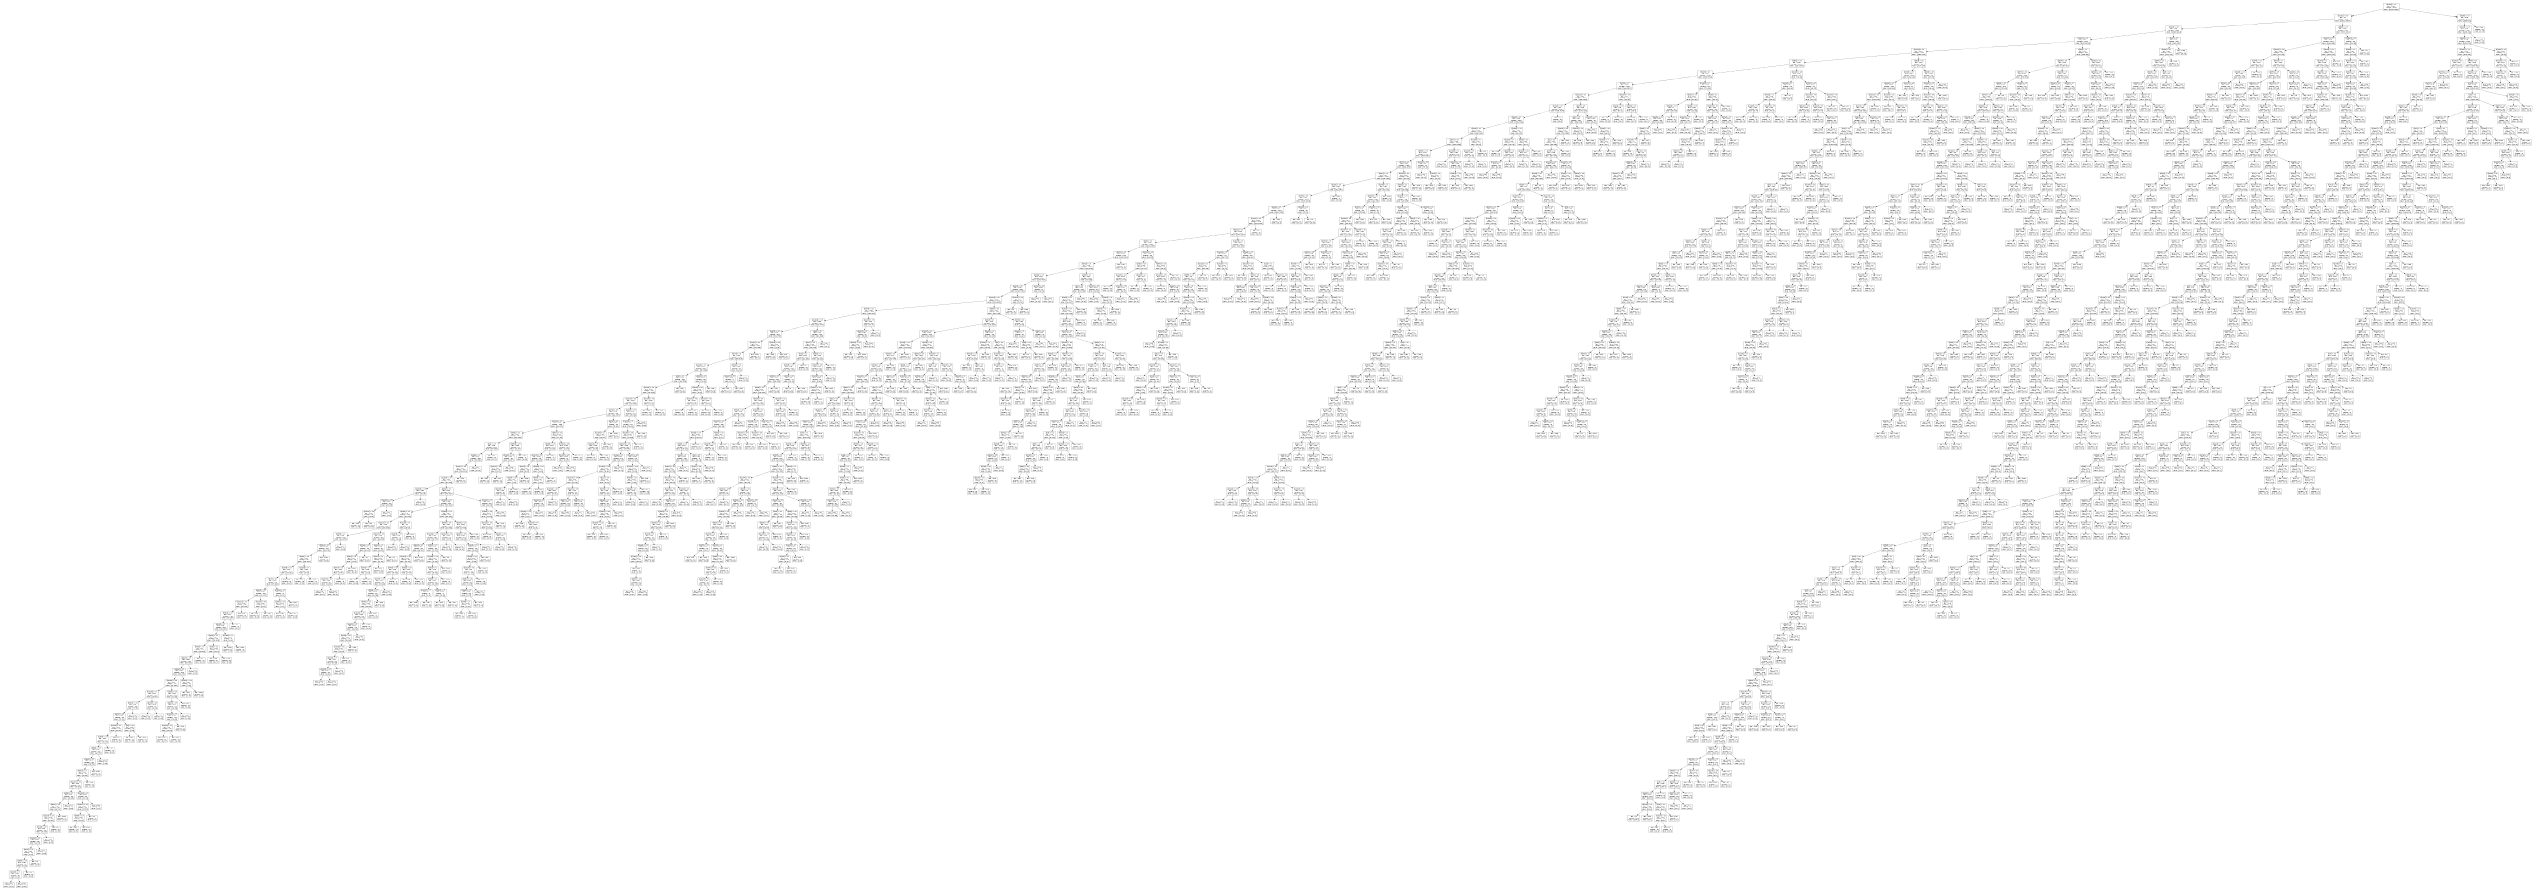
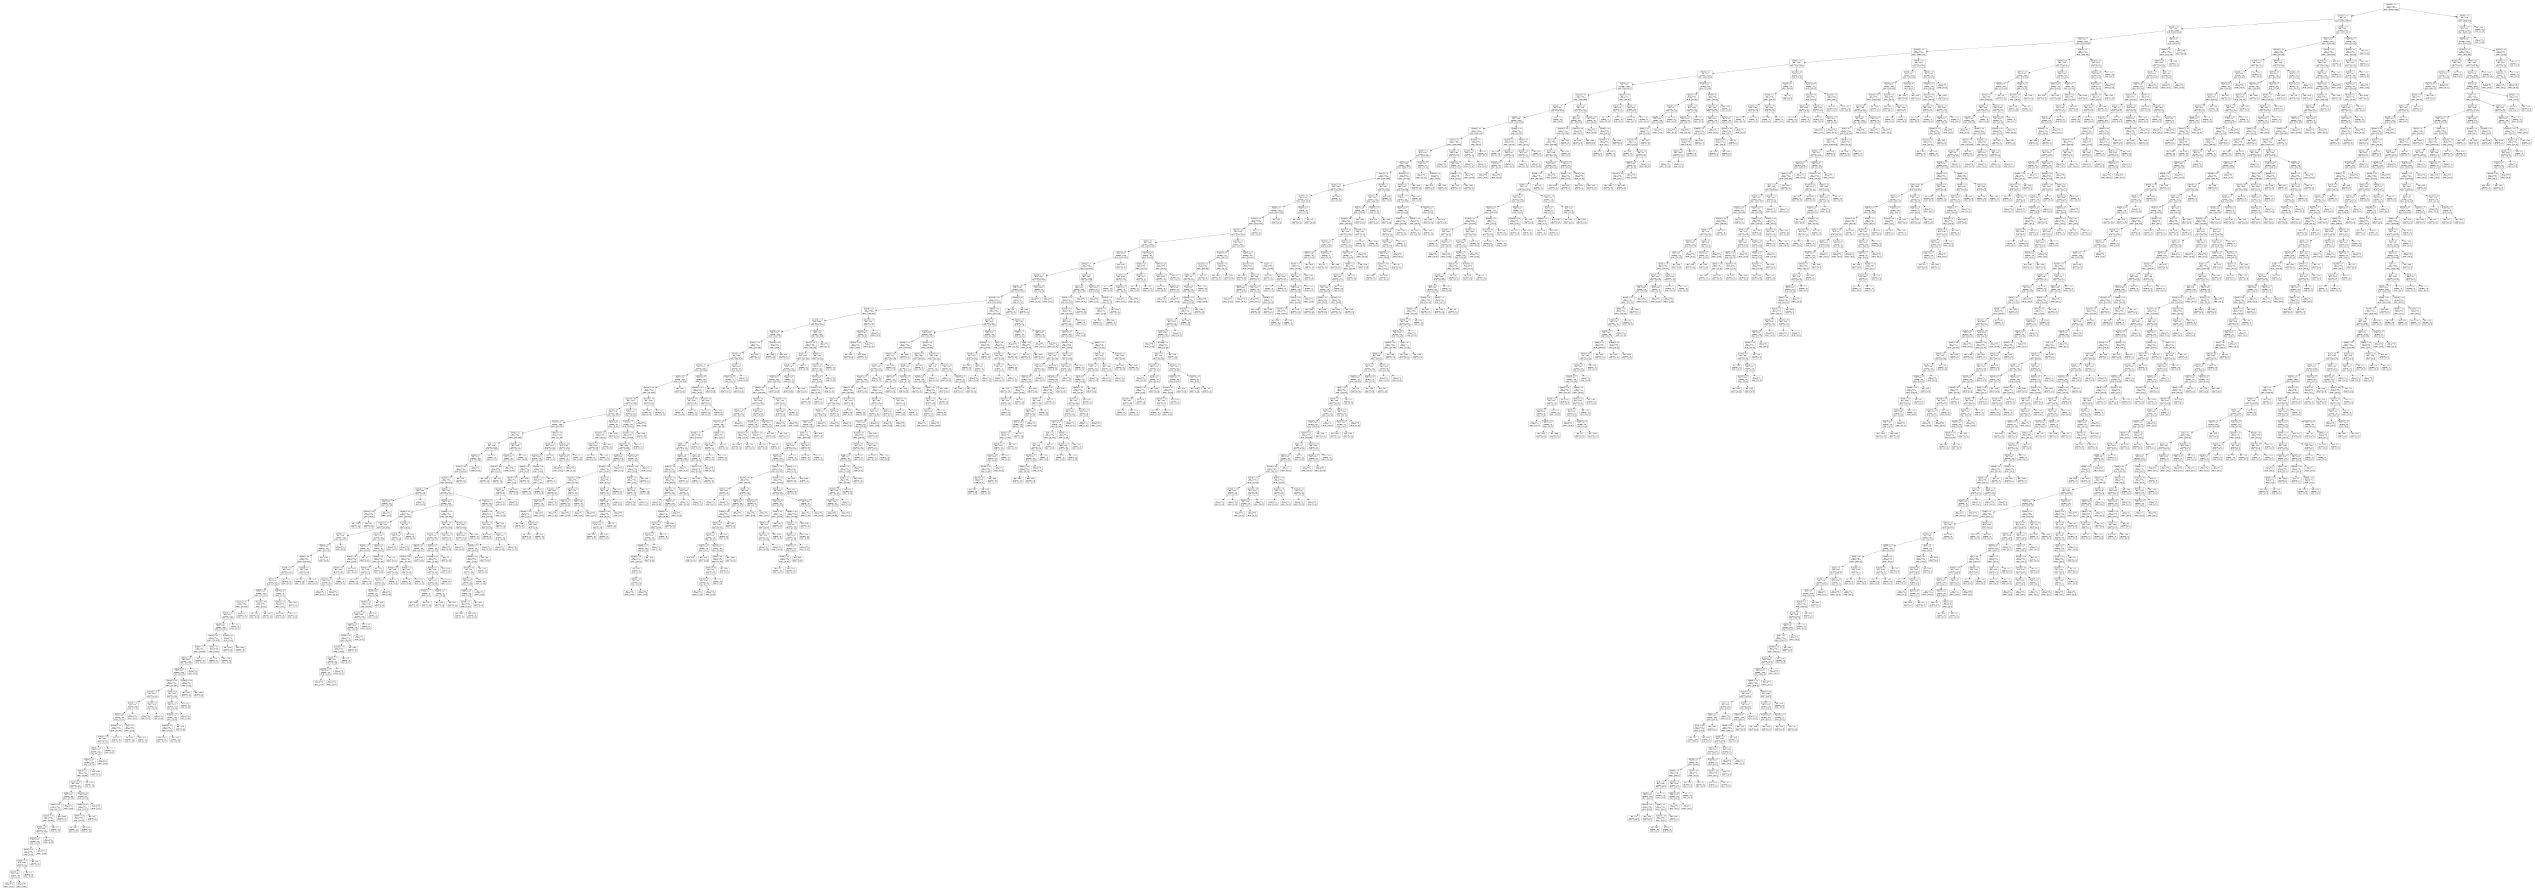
edge "X[8516] <= 0.5 gini = 0.488 samples = 168 value = [71, 97]" -> "X[157] <= 0.5 gini = 0.474 samples = 199 value = [77, 122]": reversed
